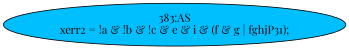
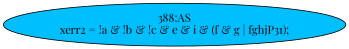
node "383:AS xerr2 = !a & !b & !c & e & i & (f & g | fghjP31);": label "383:AS xerr2 = !a & !b & !c & e & i & (f & g | fghjP31);" -> "388:AS xerr2 = !a & !b & !c & e & i & (f & g | fghjP31);"
